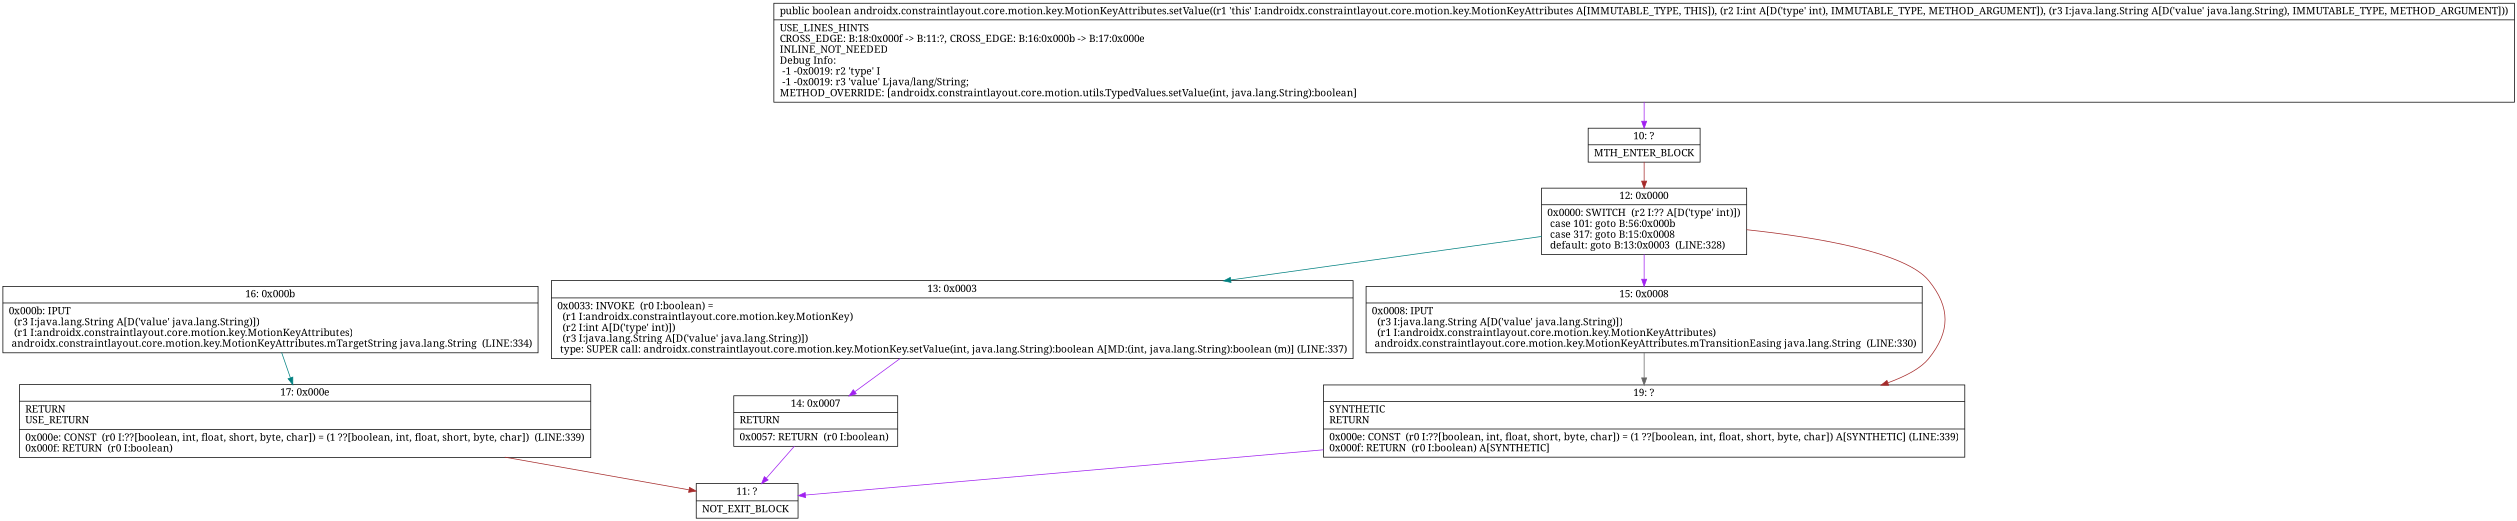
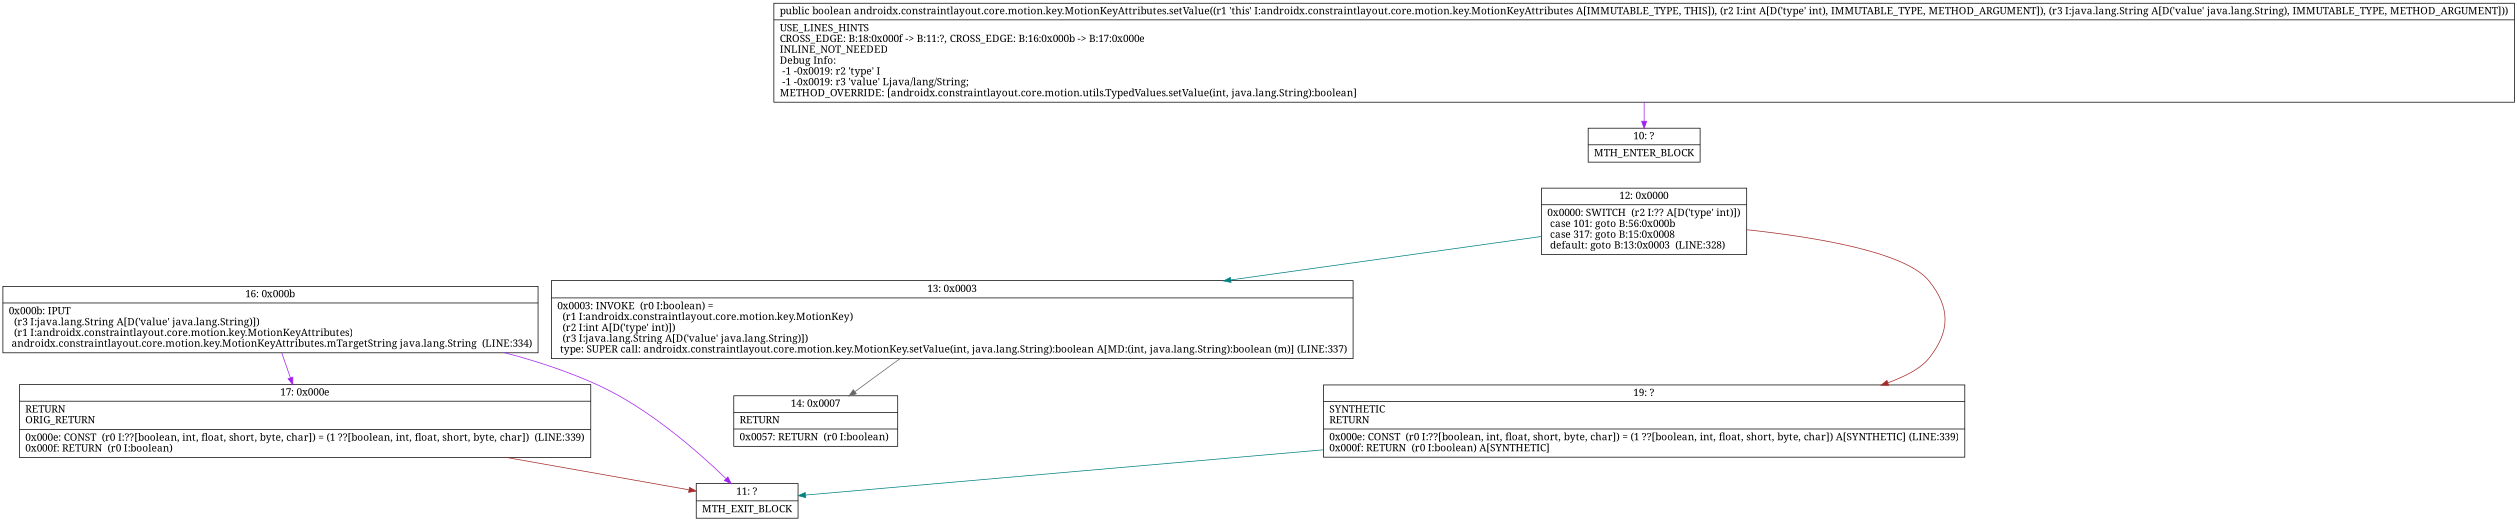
edge "10: ?" -> "12: 0x0000": removed
node "13: 0x0003": text "0x0033: INVOKE  (r0 I:boolean) =" -> "0x0003: INVOKE  (r0 I:boolean) ="
node "15: 0x0008": removed
edge "16: 0x000b" -> "17: 0x000e": color teal -> purple
edge "13: 0x0003" -> "14: 0x0007": color purple -> gray40
node "17: 0x000e": text "USE_RETURN" -> "ORIG_RETURN"
edge "14: 0x0007" -> "11: ?": now "16: 0x000b" -> "11: ?"
edge "19: ?" -> "11: ?": color purple -> teal
node "11: ?": text "NOT_EXIT_BLOCK" -> "MTH_EXIT_BLOCK"
